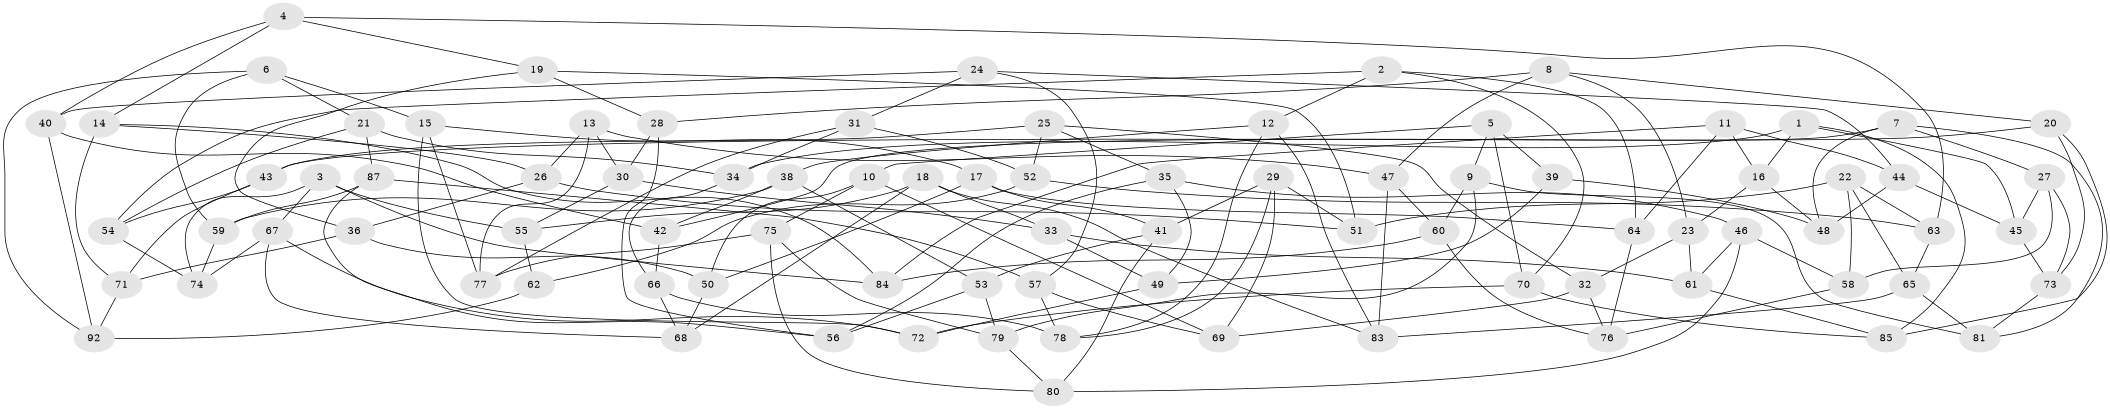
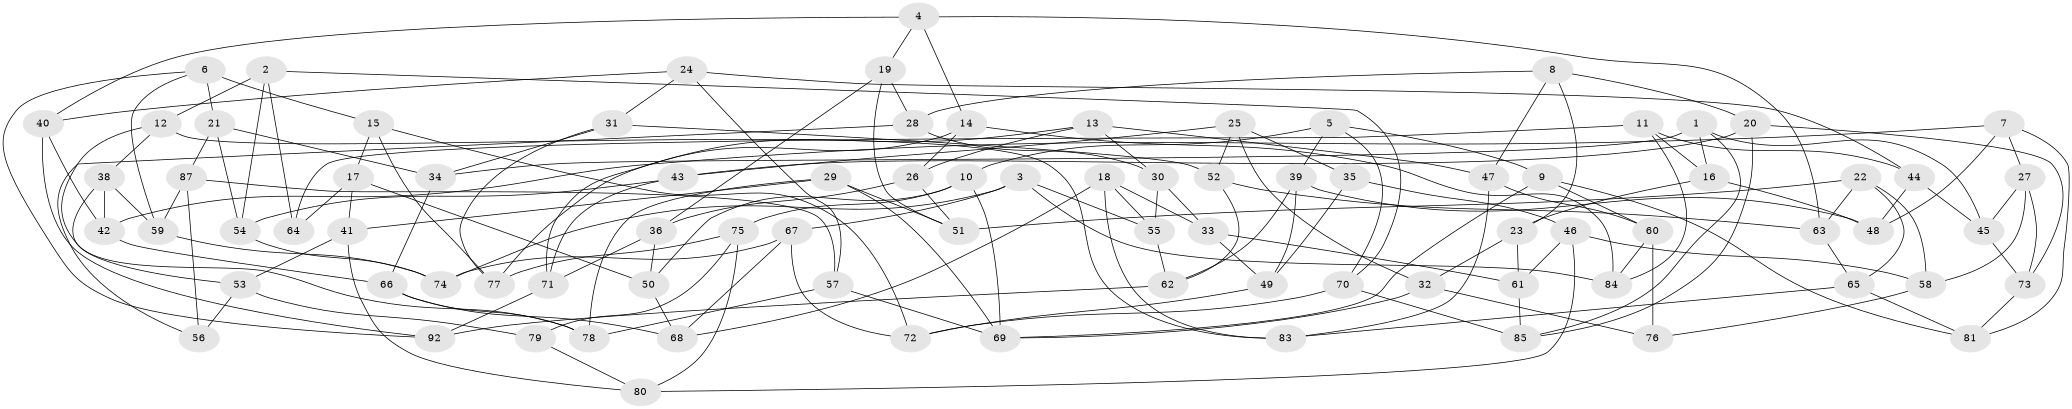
edge "35" -- "56": removed
edge "39" -- "62": added
edge "64" -- "76": removed
edge "9" -- "79": now "9" -- "69"
